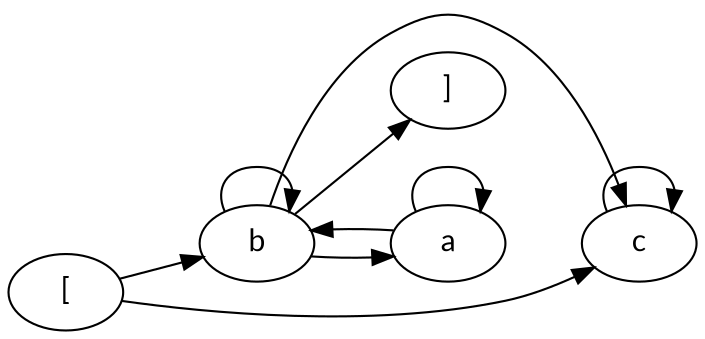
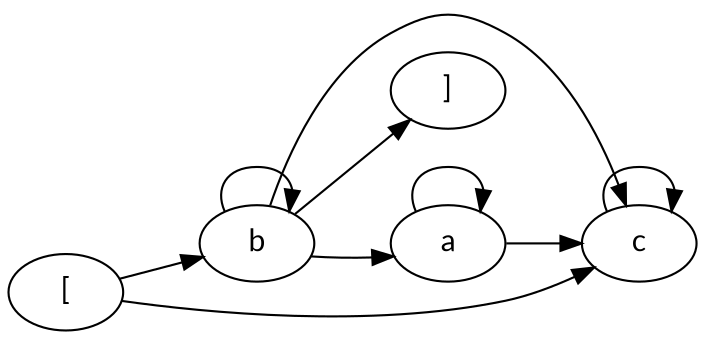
edge "a" -> "b": now "a" -> "c"
